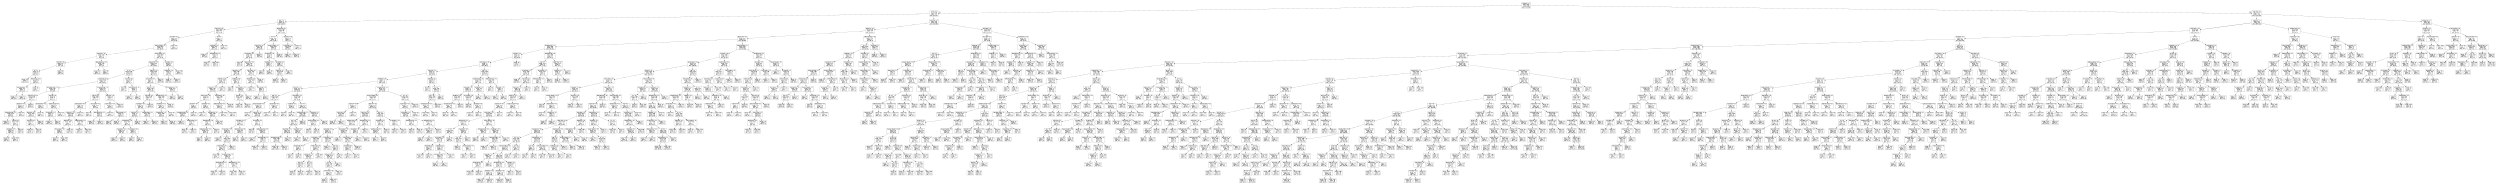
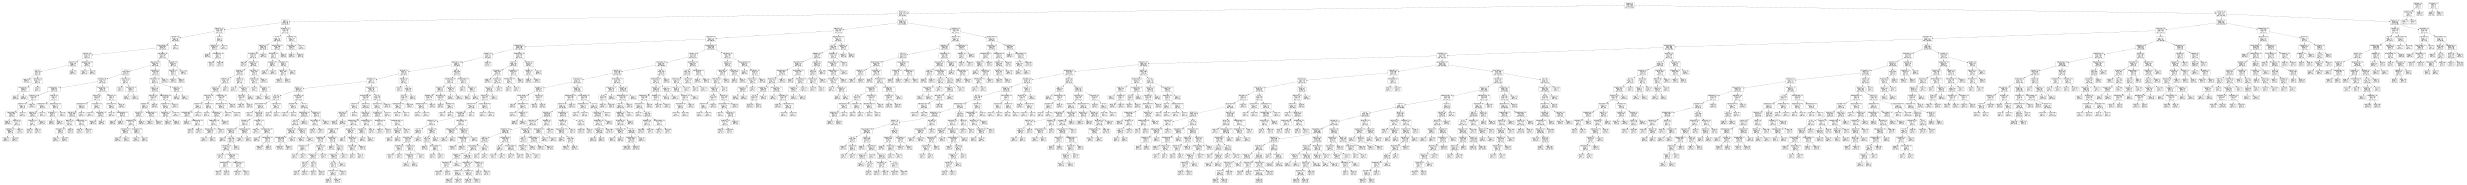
node "Rage <= 0.5 entropy = 0.918 samples = 6 value = [4, 2]": removed
